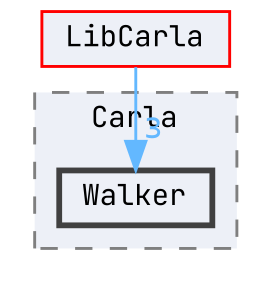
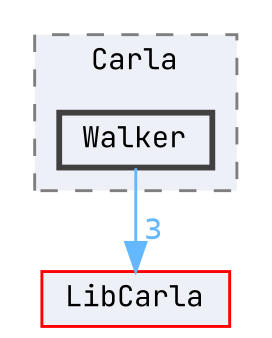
edge "LibCarla" -> "Walker": reversed
